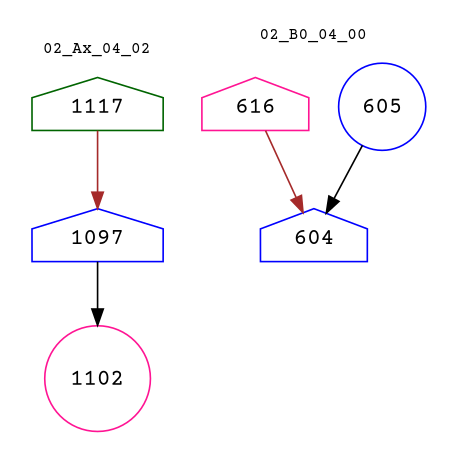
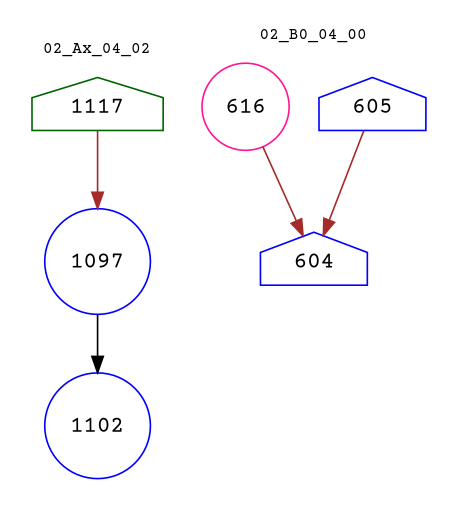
node "616": shape house -> circle
node "605": shape circle -> house
edge "605" -> "604": color black -> brown
node "1097": shape house -> circle
node "1102": color deeppink -> blue
